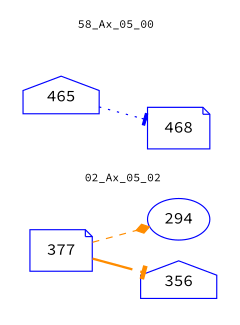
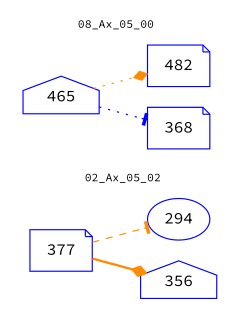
cluster "58_Ax_05_00": label "58_Ax_05_00" -> "08_Ax_05_00"
node "482": added
node "468": label "468" -> "368"
edge "377" -> "294": arrowhead diamond -> tee
edge "377" -> "356": arrowhead tee -> diamond
